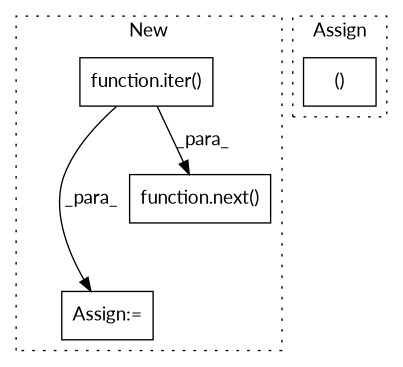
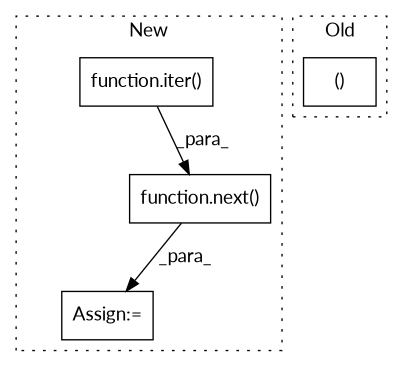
cluster "Assign": label "Assign" -> "Old"
edge "function.iter()" -> "Assign:=": now "function.next()" -> "Assign:="
